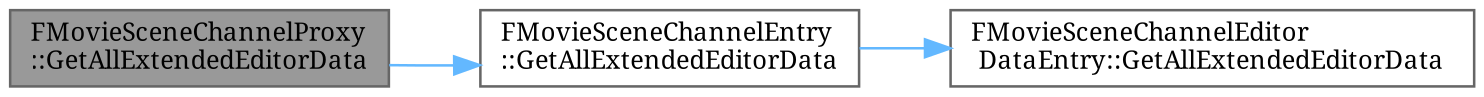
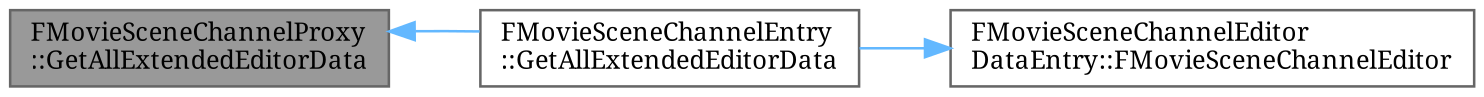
node "FMovieSceneChannelEditor DataEntry::GetAllExtendedEditorData": label "FMovieSceneChannelEditor DataEntry::GetAllExtendedEditorData" -> "FMovieSceneChannelEditor DataEntry::FMovieSceneChannelEditor"
edge "FMovieSceneChannelProxy ::GetAllExtendedEditorData" -> "FMovieSceneChannelEntry ::GetAllExtendedEditorData": reversed
